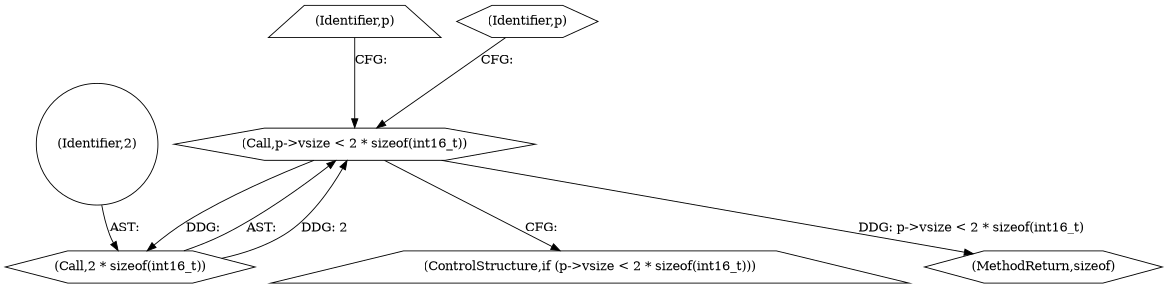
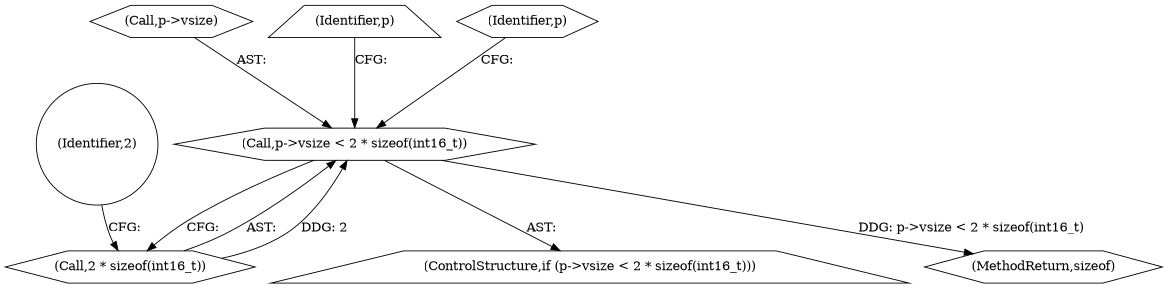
node "(Call,p->vsize)": added
edge "(Identifier,2)" -> "(Call,2 * sizeof(int16_t))": label "AST: " -> "CFG: "
edge "(Call,p->vsize < 2 * sizeof(int16_t))" -> "(Call,2 * sizeof(int16_t))": label "DDG: " -> "CFG: "
edge "(Call,p->vsize < 2 * sizeof(int16_t))" -> "(ControlStructure,if (p->vsize < 2 * sizeof(int16_t)))": label "CFG: " -> "AST: "
